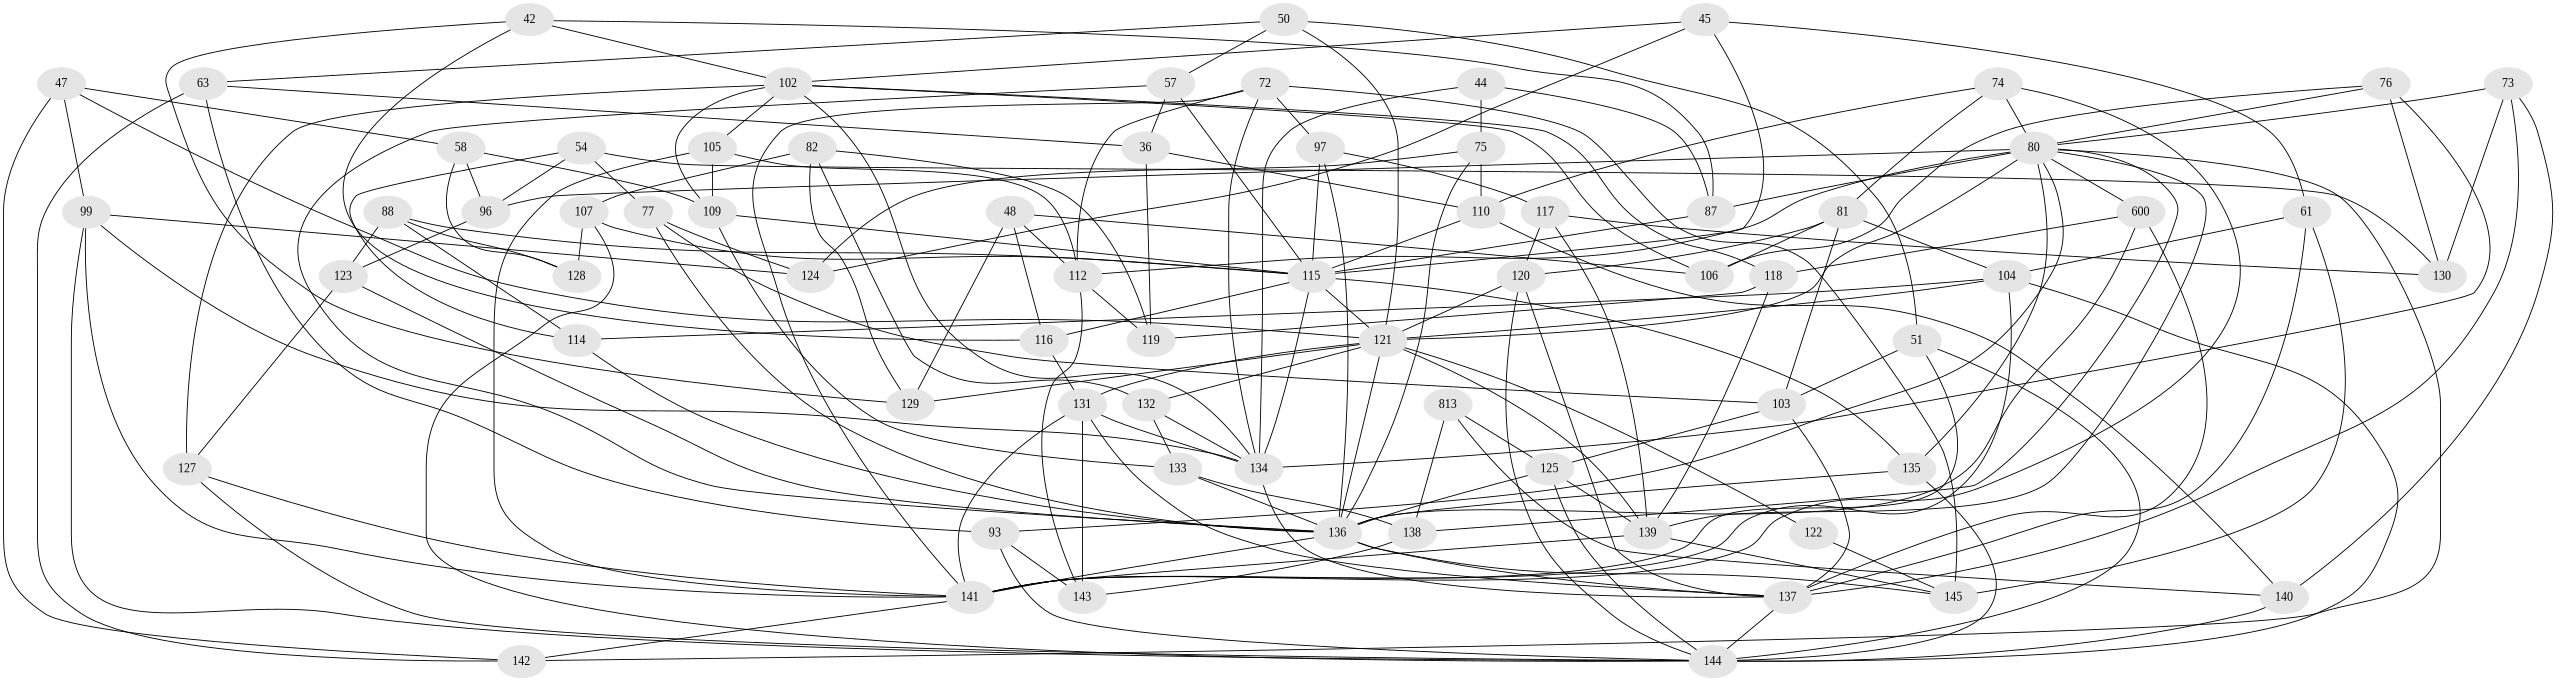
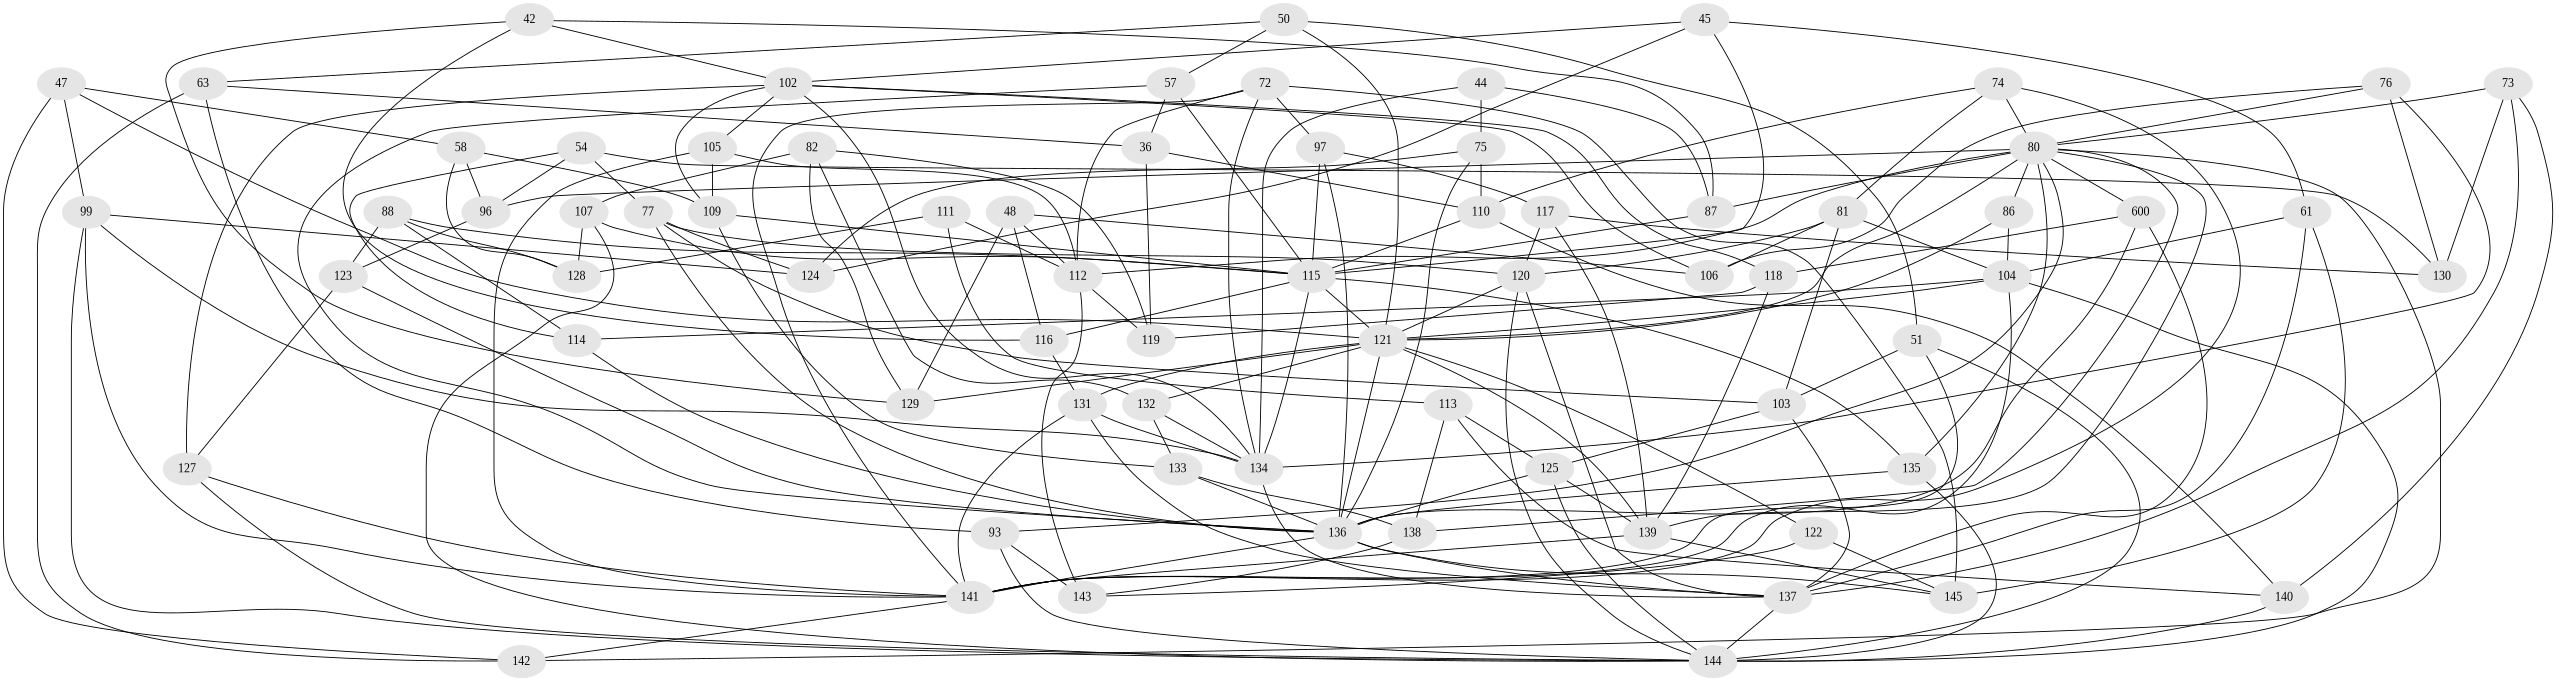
node "111": added
node "86": added
edge "77" -- "120": added
node "813": label "813" -> "113"
edge "131" -- "143": now "122" -- "143"
